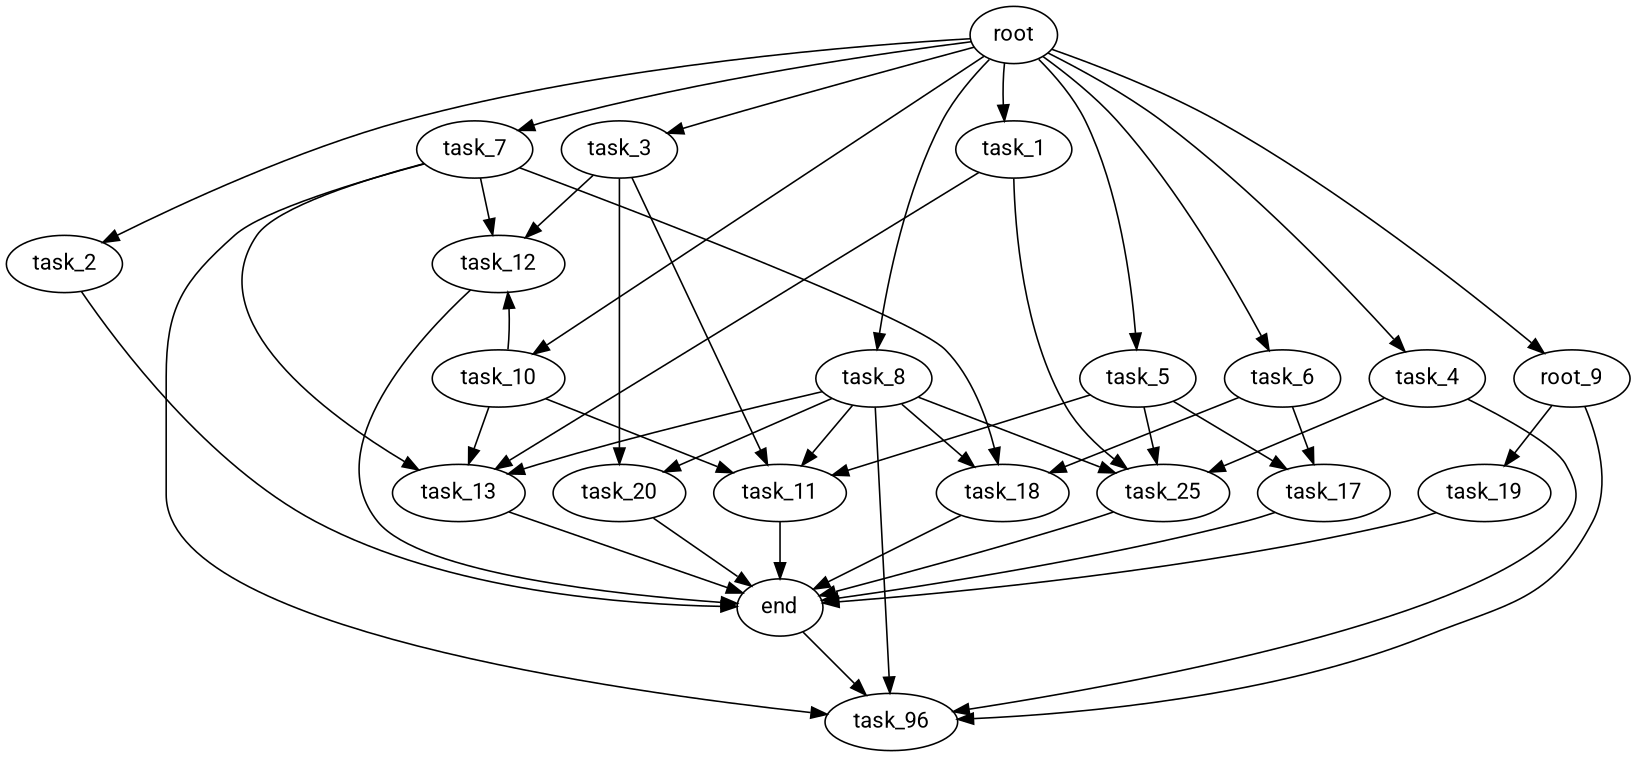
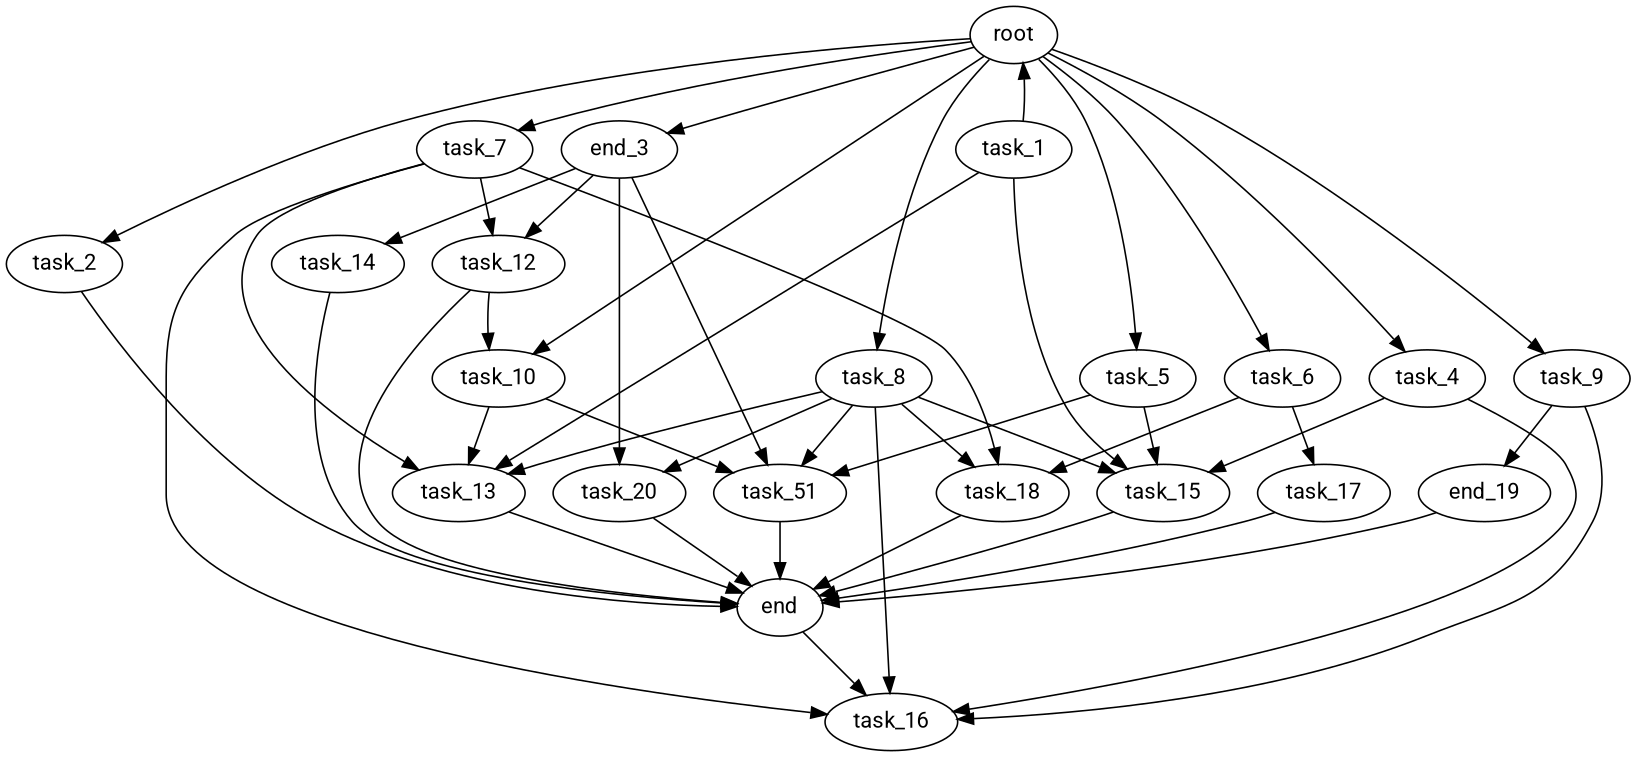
edge "root" -> "task_1": reversed
node "task_3": label "task_3" -> "end_3"
node "task_14": added
edge "task_10" -> "task_12": reversed
node "root_9": label "root_9" -> "task_9"
edge "task_5" -> "task_17": removed
node "task_11": label "task_11" -> "task_51"
node "task_25": label "task_25" -> "task_15"
node "task_19": label "task_19" -> "end_19"
node "task_96": label "task_96" -> "task_16"
